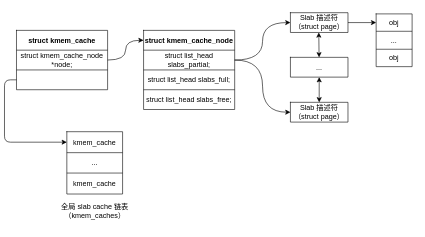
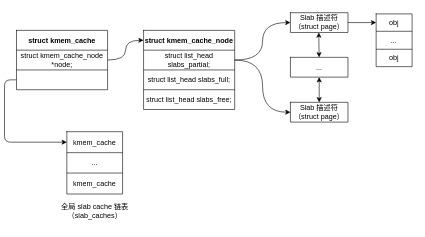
node "全局 slab cache 链表 （kmem_caches）": label "全局 slab cache 链表 （kmem_caches）" -> "全局 slab cache 链表 （slab_caches）"
